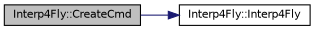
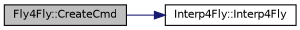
node "Interp4Fly::CreateCmd": label "Interp4Fly::CreateCmd" -> "Fly4Fly::CreateCmd"
